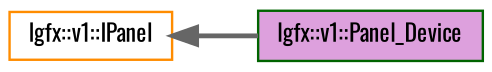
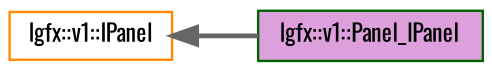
node "lgfx::v1::Panel_Device": label "lgfx::v1::Panel_Device" -> "lgfx::v1::Panel_IPanel"
